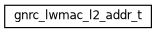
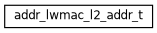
node "gnrc_lwmac_l2_addr_t": label "gnrc_lwmac_l2_addr_t" -> "addr_lwmac_l2_addr_t"
